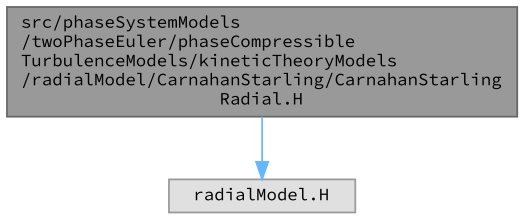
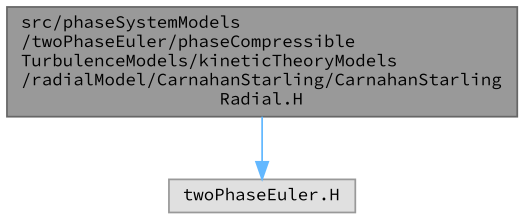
node "radialModel.H": label "radialModel.H" -> "twoPhaseEuler.H"
